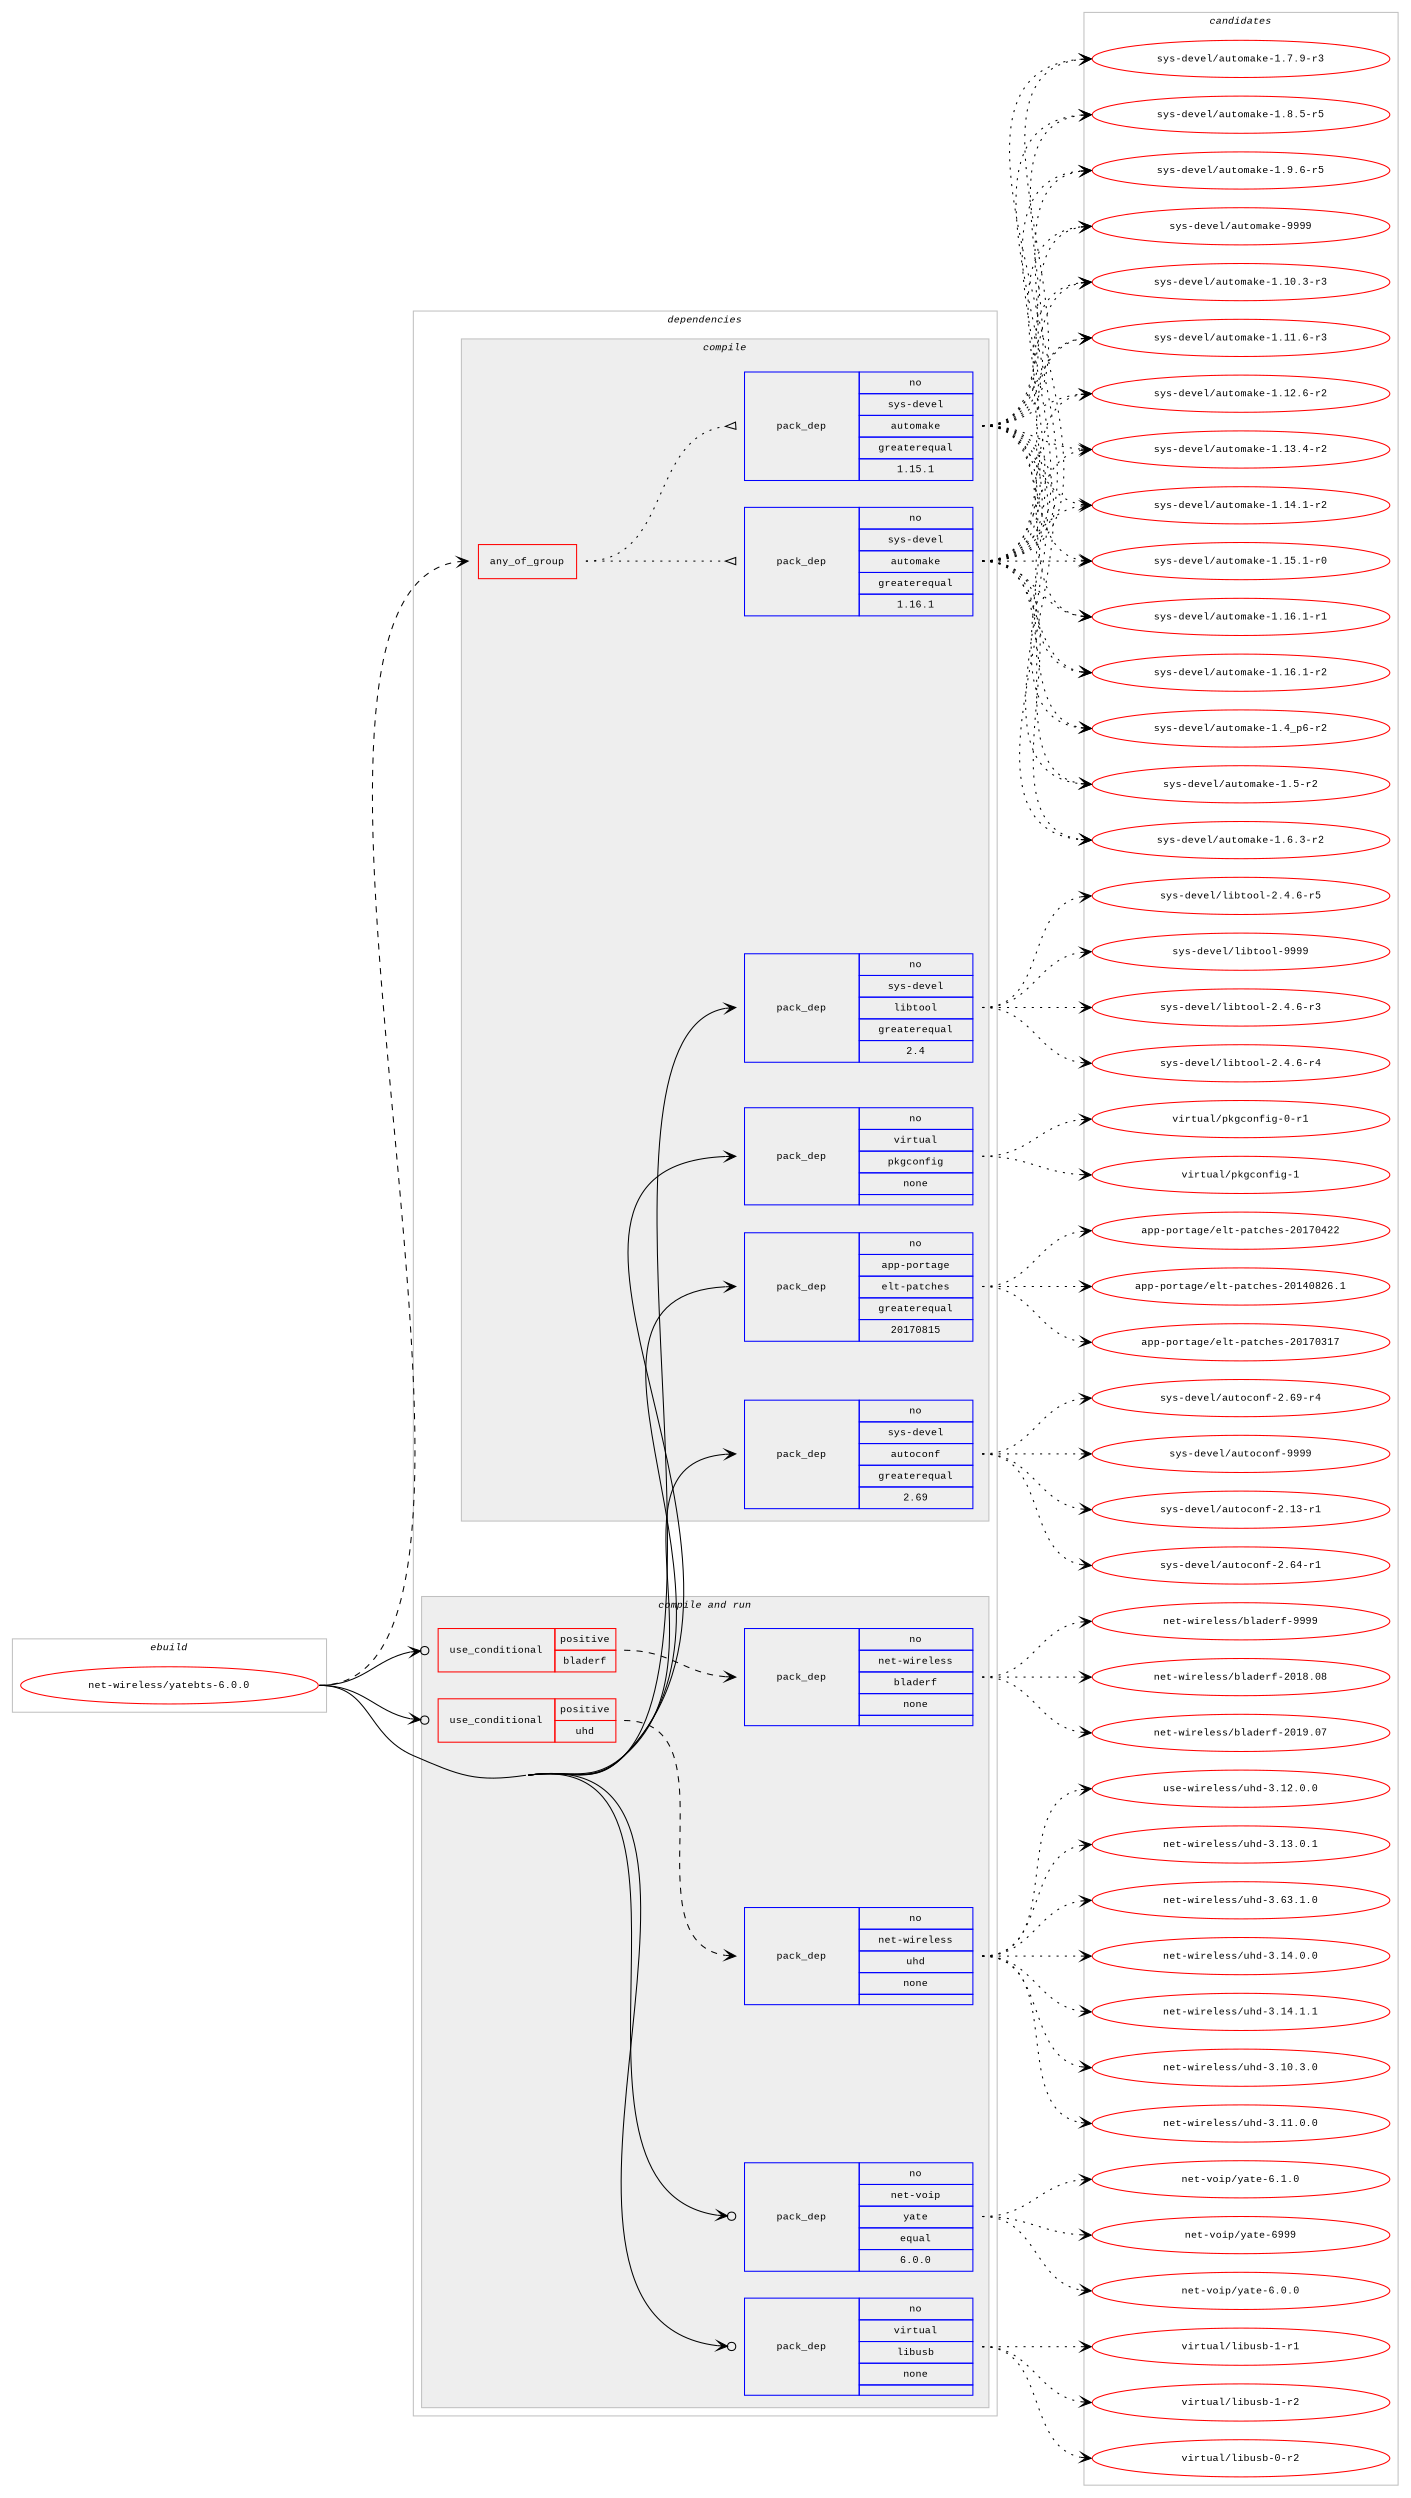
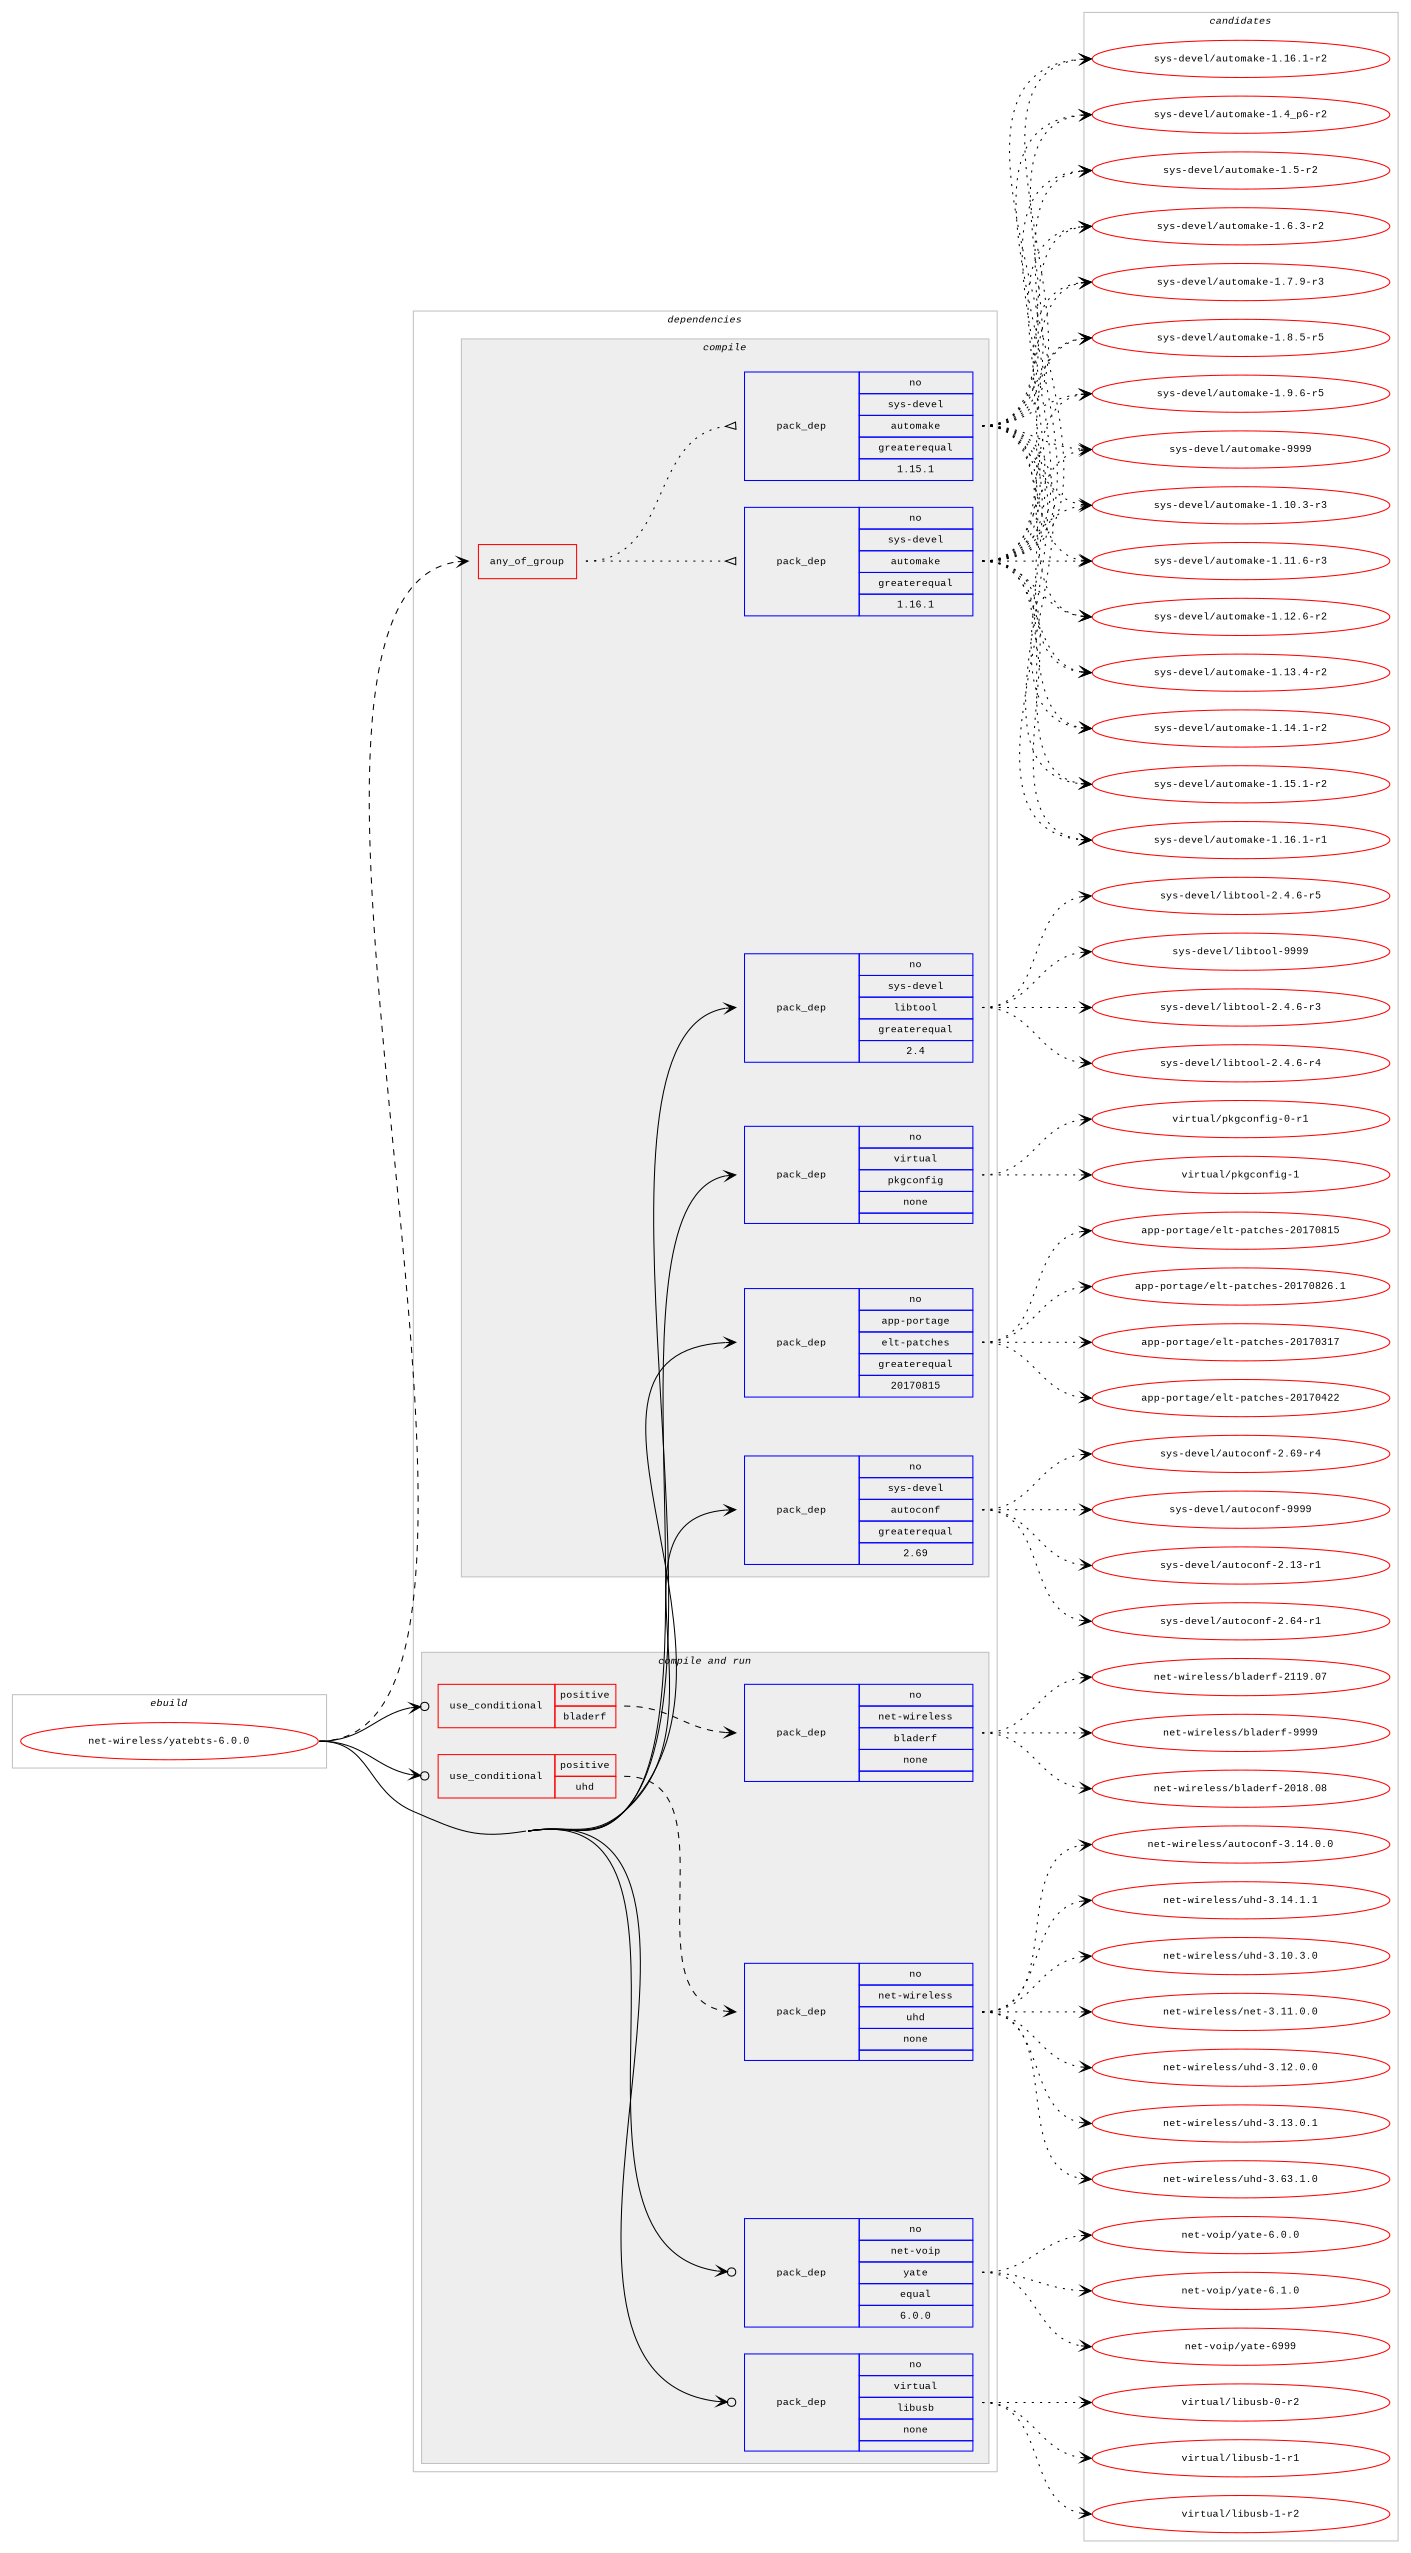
node "sys-devel/automake-1.15.1-r0": label "sys-devel/automake-1.15.1-r0" -> "sys-devel/automake-1.15.1-r2"
node "app-portage/elt-patches-20170815": added
node "app-portage/elt-patches-20140826.1": label "app-portage/elt-patches-20140826.1" -> "app-portage/elt-patches-20170826.1"
node "net-wireless/bladerf-2019.07": label "net-wireless/bladerf-2019.07" -> "net-wireless/bladerf-2119.07"
node "use-wireless/uhd-3.12.0.0": label "use-wireless/uhd-3.12.0.0" -> "net-wireless/uhd-3.12.0.0"
node "net-wireless/uhd-3.14.0.0": label "net-wireless/uhd-3.14.0.0" -> "net-wireless/autoconf-3.14.0.0"
node "net-wireless/uhd-3.11.0.0": label "net-wireless/uhd-3.11.0.0" -> "net-wireless/net-3.11.0.0"
